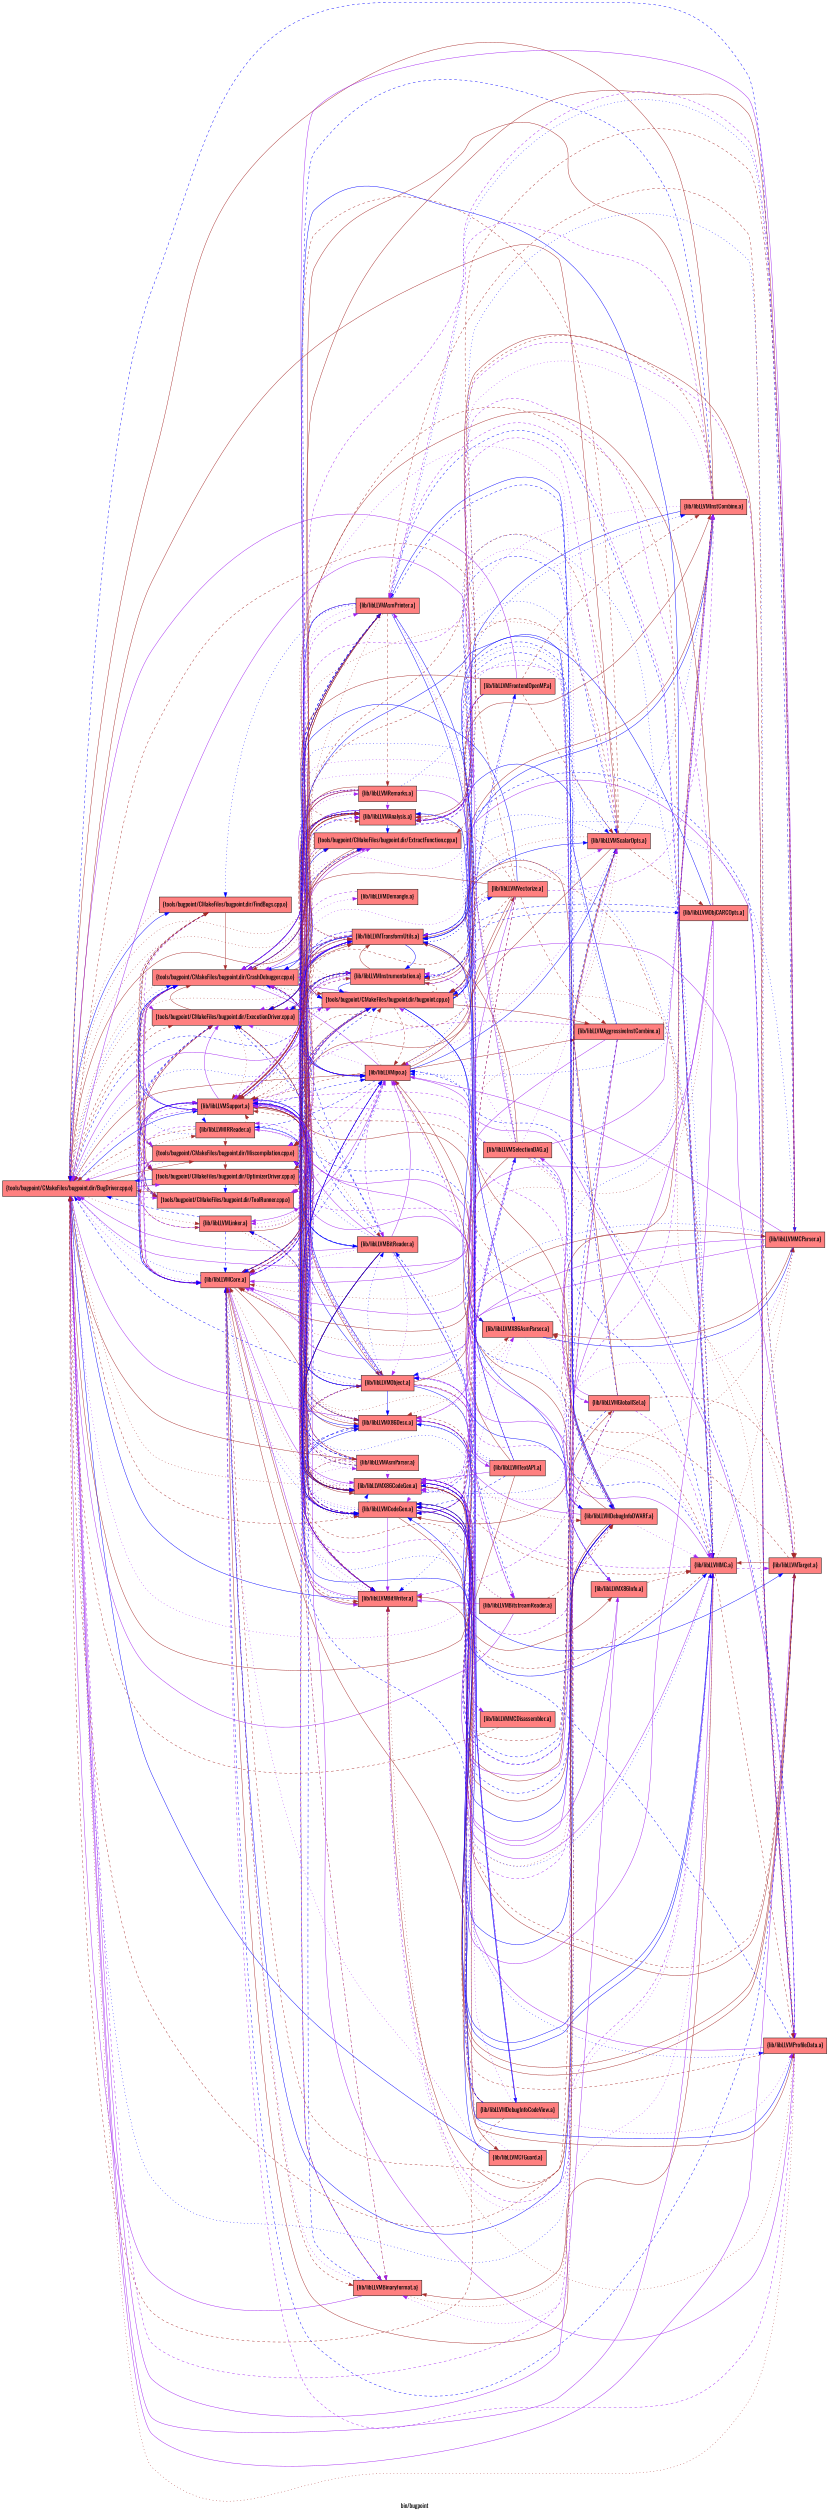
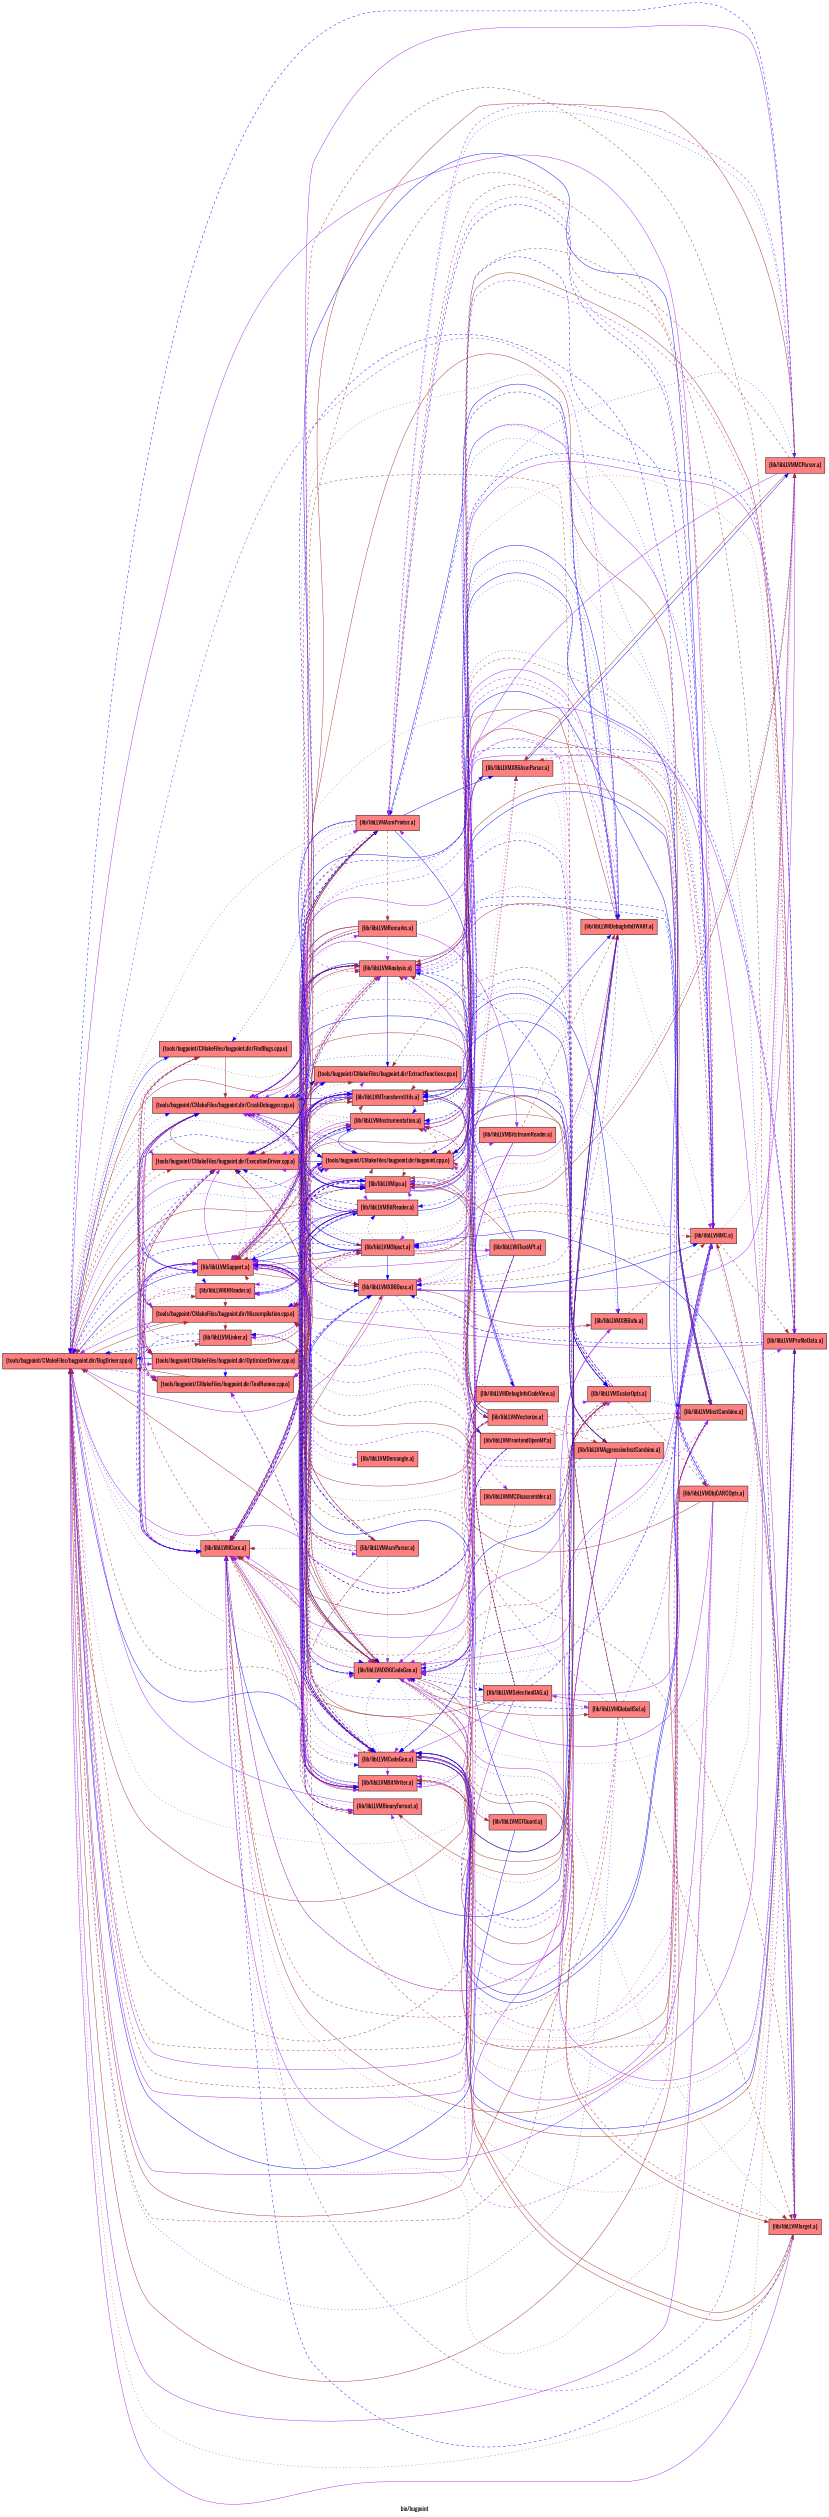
edge "{lib/libLLVMSelectionDAG.a}" -> "{lib/libLLVMSupport.a}": now "{lib/libLLVMSelectionDAG.a}" -> "{tools/bugpoint/CMakeFiles/bugpoint.dir/ToolRunner.cpp.o}"
edge "{lib/libLLVMCore.a}" -> "{tools/bugpoint/CMakeFiles/bugpoint.dir/CrashDebugger.cpp.o}": color blue -> brown
edge "{lib/libLLVMBitReader.a}" -> "{lib/libLLVMipo.a}": style solid -> dashed
